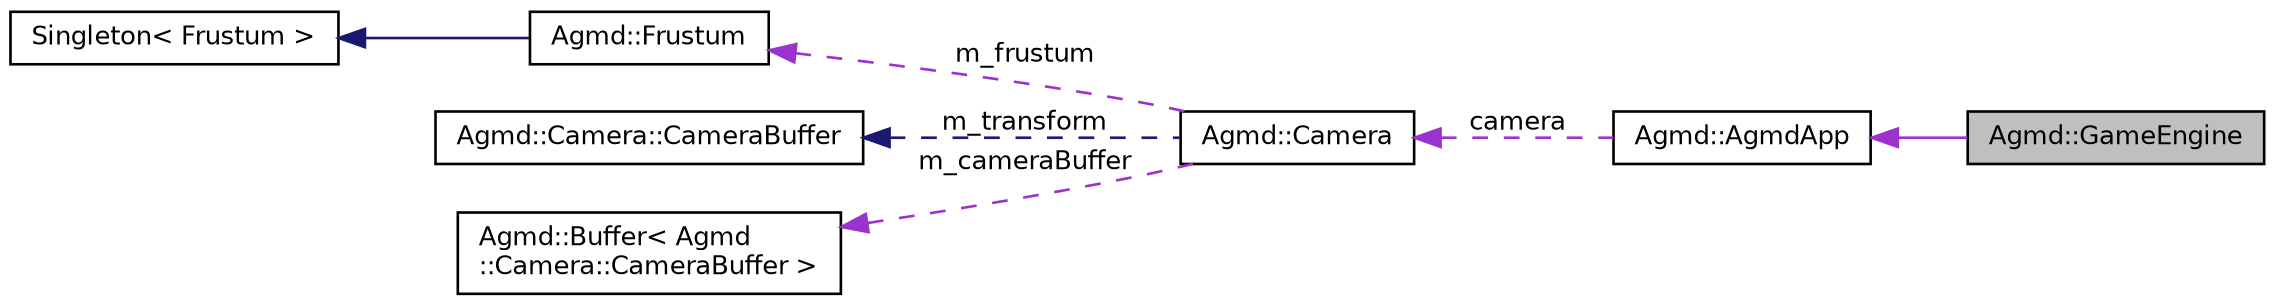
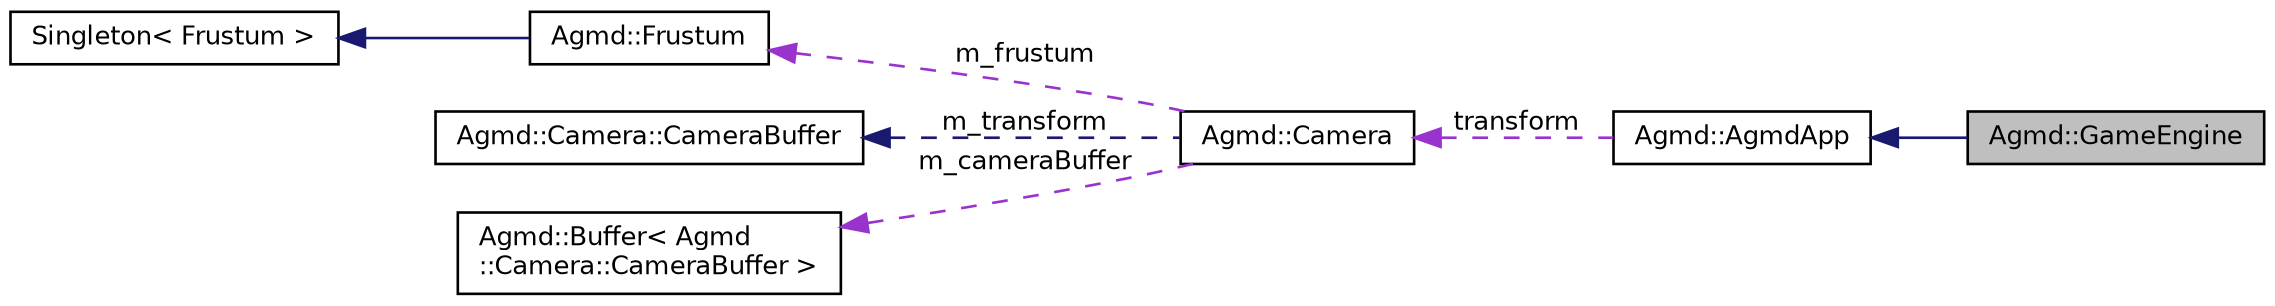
edge "Agmd::AgmdApp" -> "Agmd::Camera": label " camera" -> " transform"
edge "Agmd::GameEngine" -> "Agmd::AgmdApp": color darkorchid3 -> midnightblue
